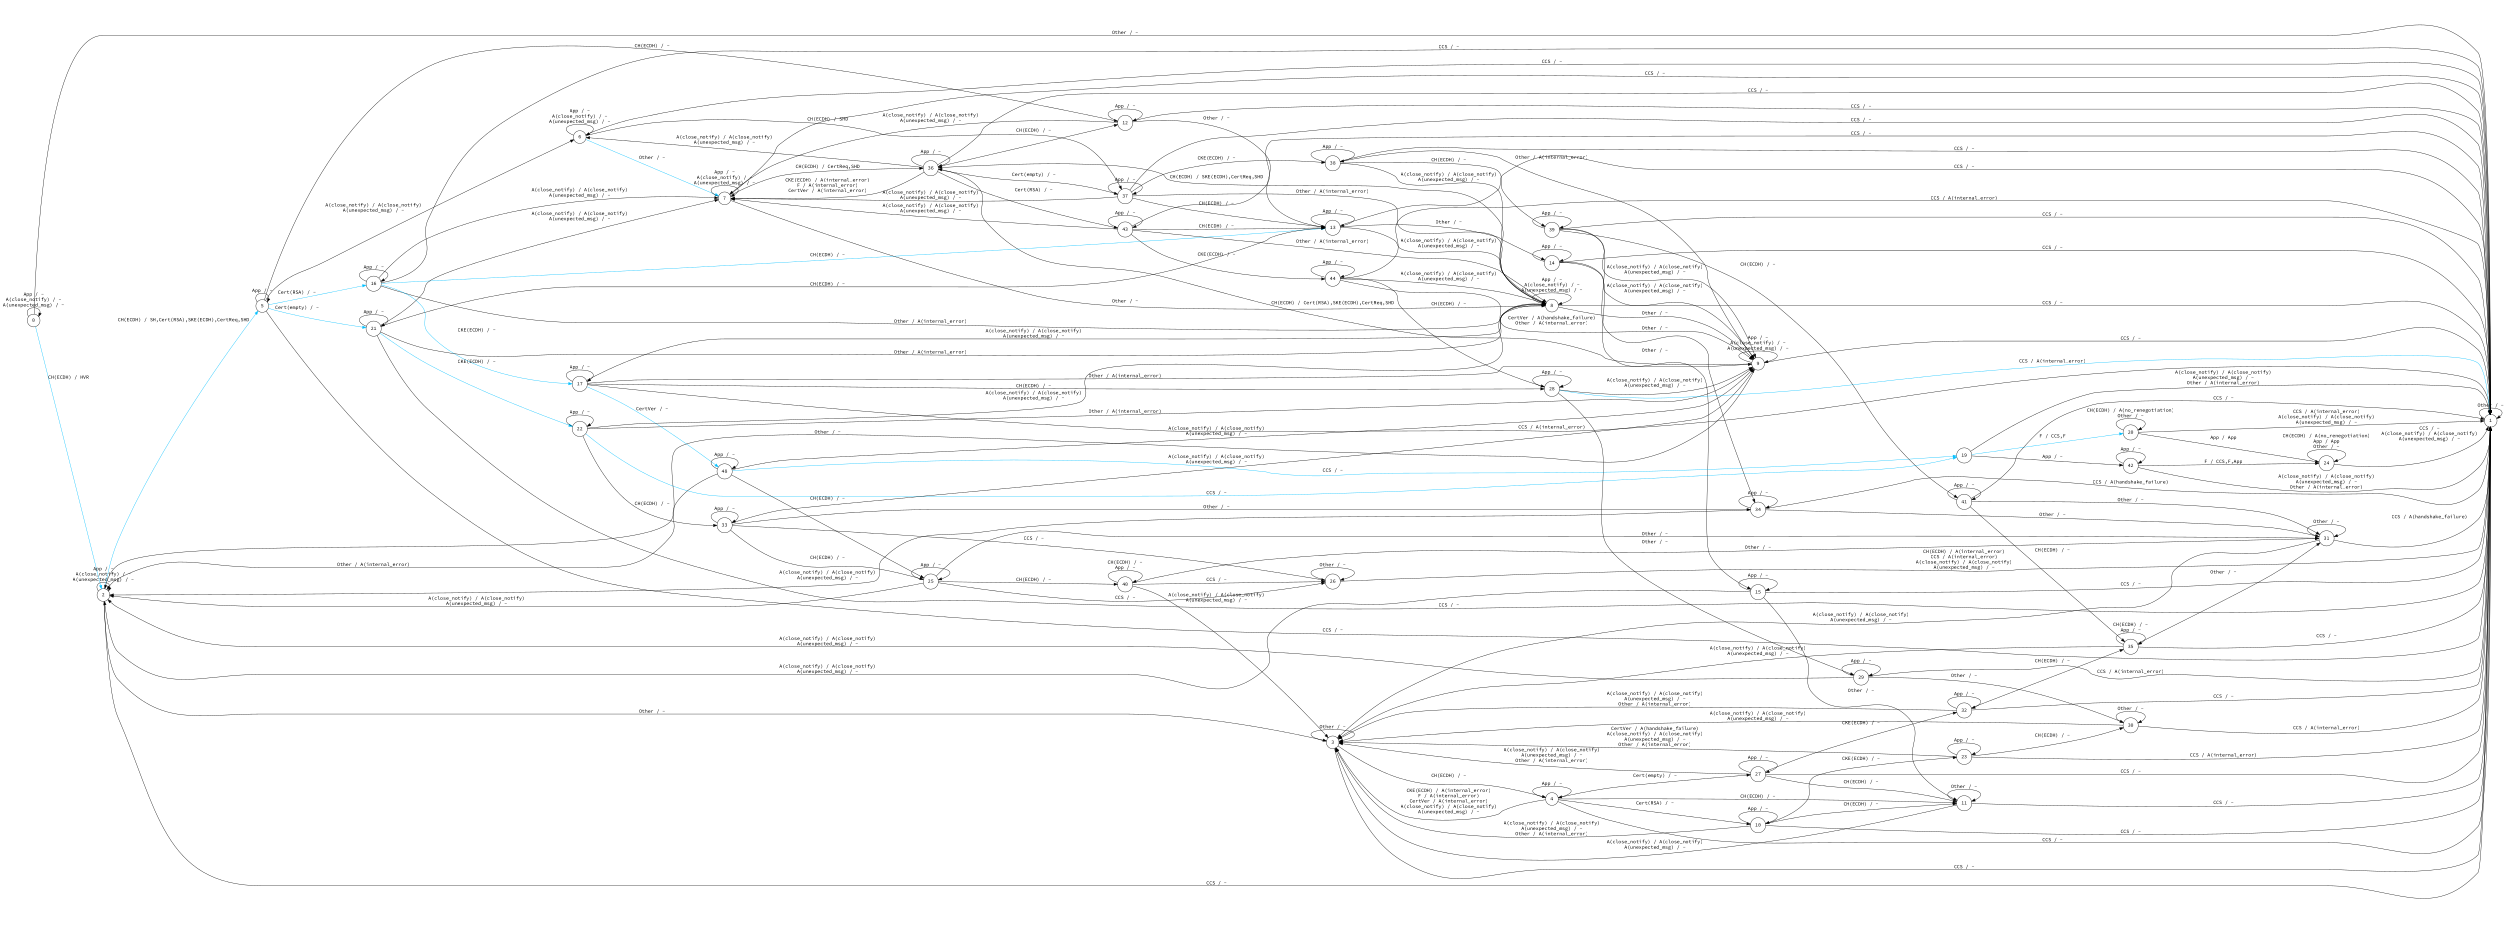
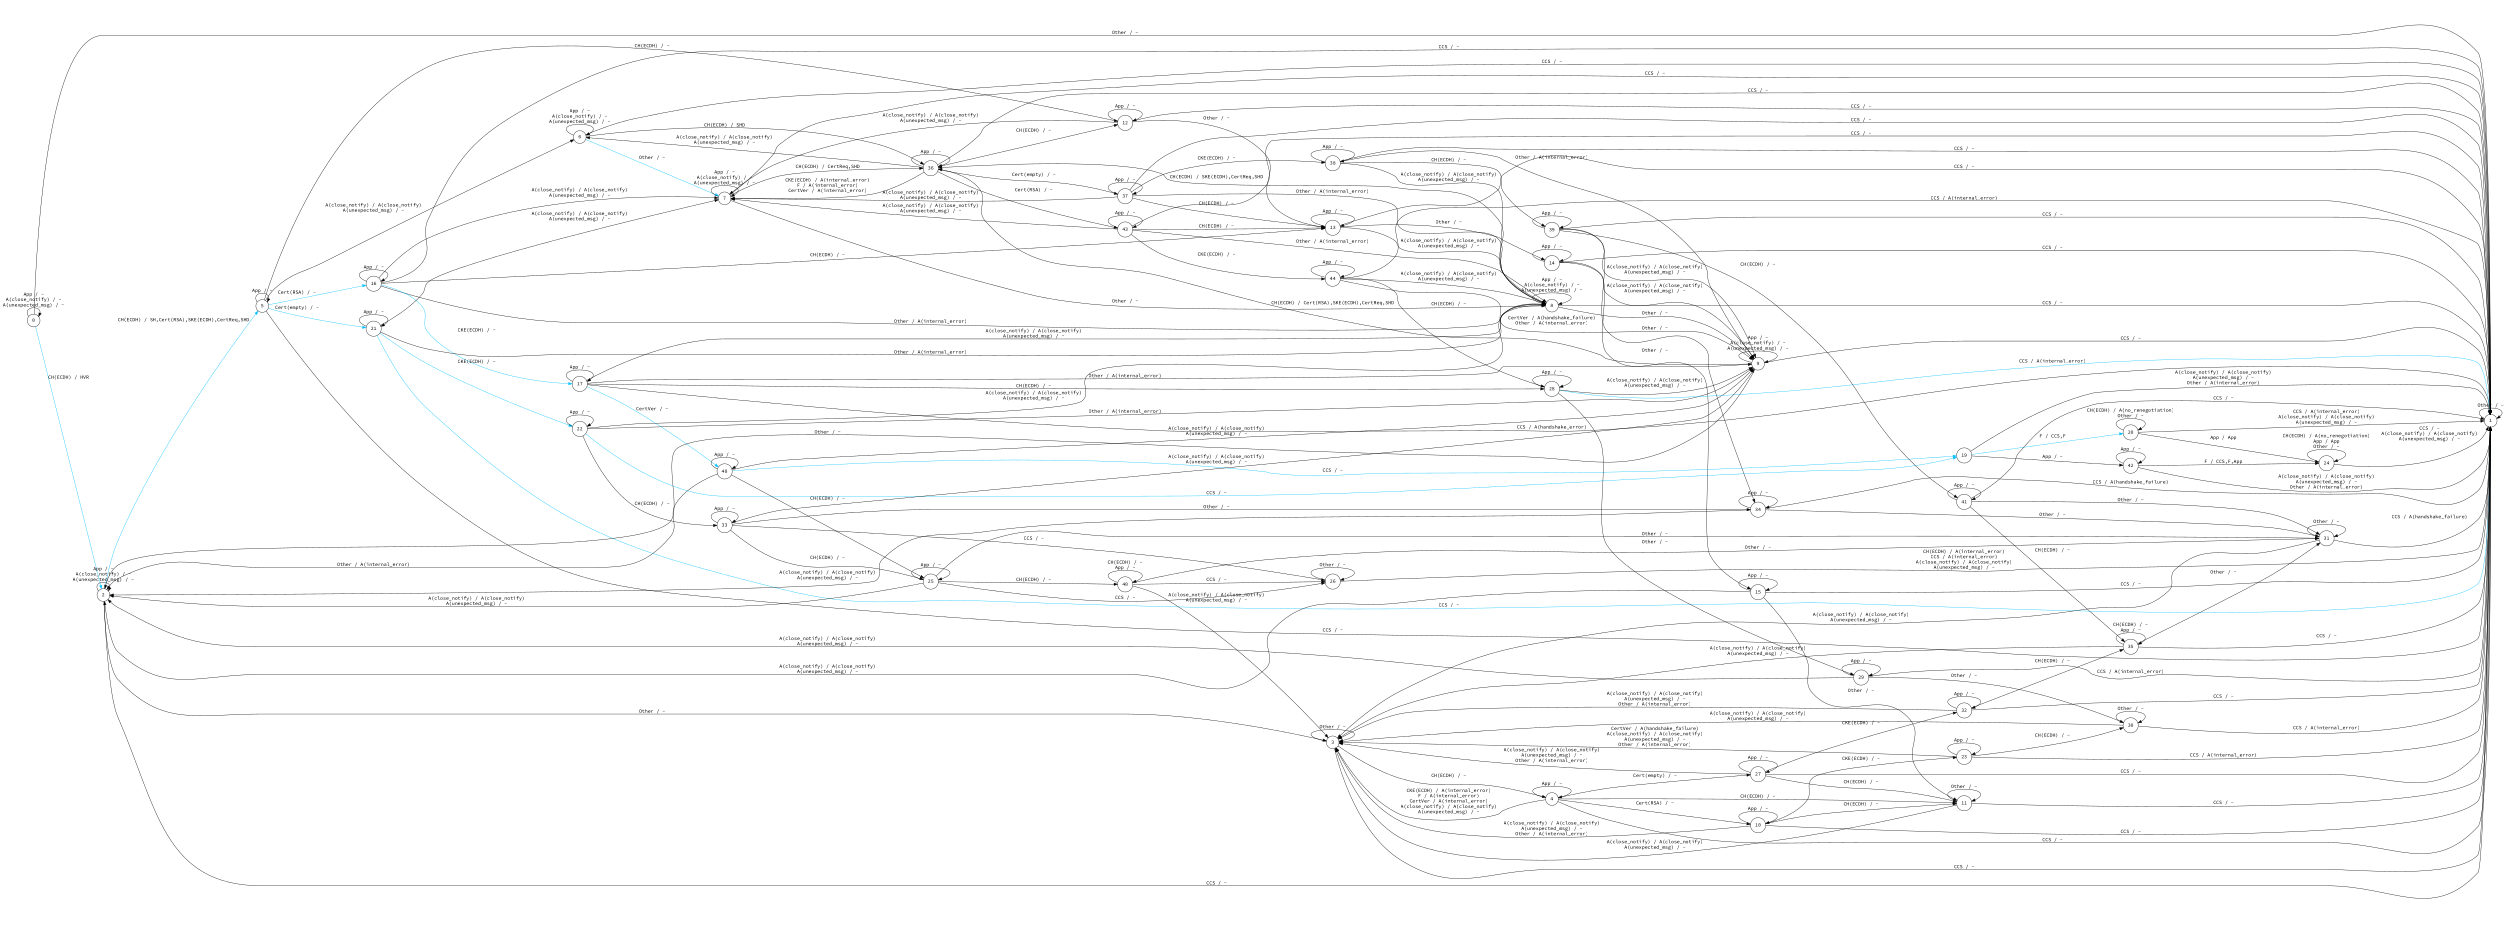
edge "6" -> "37": now "6" -> "36"
edge "16" -> "13": color deepskyblue -> black
edge "21" -> "13": removed, label "CH(ECDH) / -"
edge "17" -> "1": label "CCS / A(internal_error)" -> "CCS / A(handshake_error)"
edge "21" -> "1": color black -> deepskyblue
